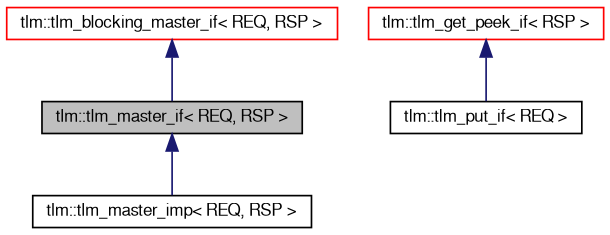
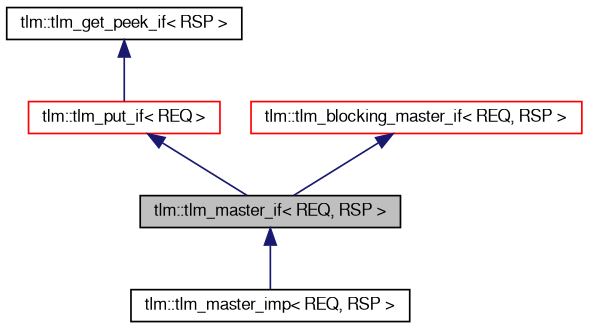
node "tlm::tlm_get_peek_if< RSP >": color red -> black
node "tlm::tlm_put_if< REQ >": color black -> red
edge "tlm::tlm_master_if< REQ, RSP >" -> "tlm::tlm_put_if< REQ >": added
